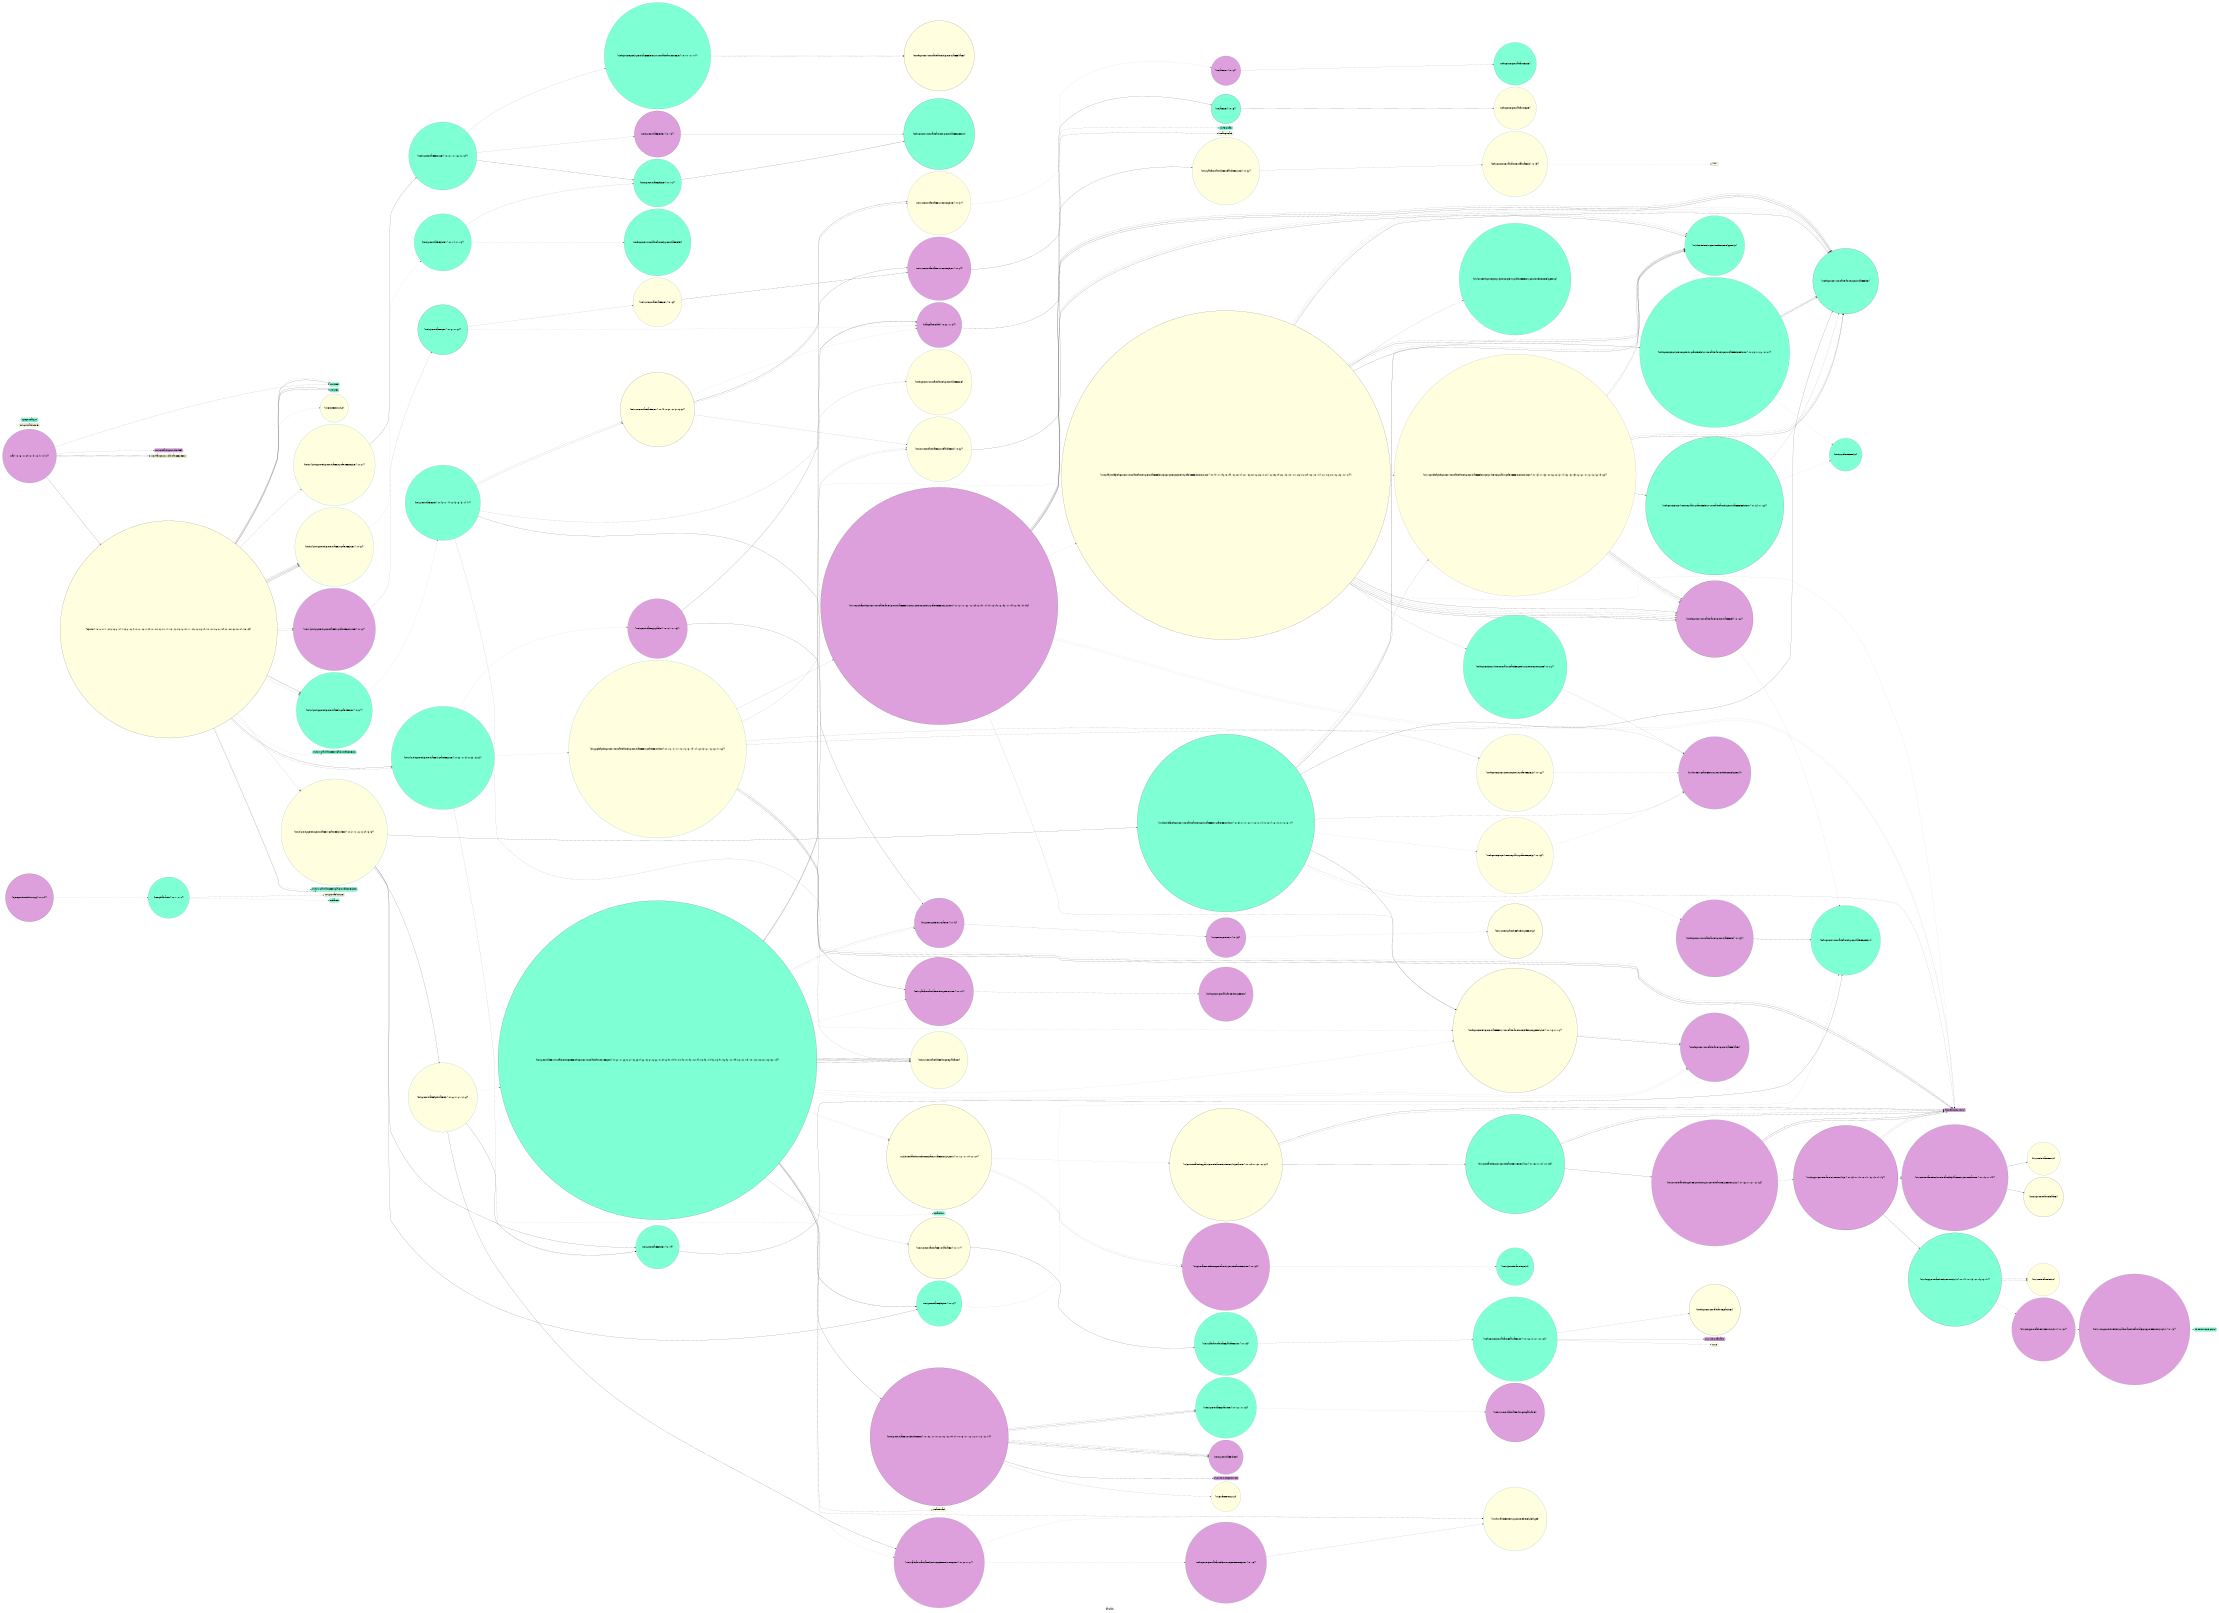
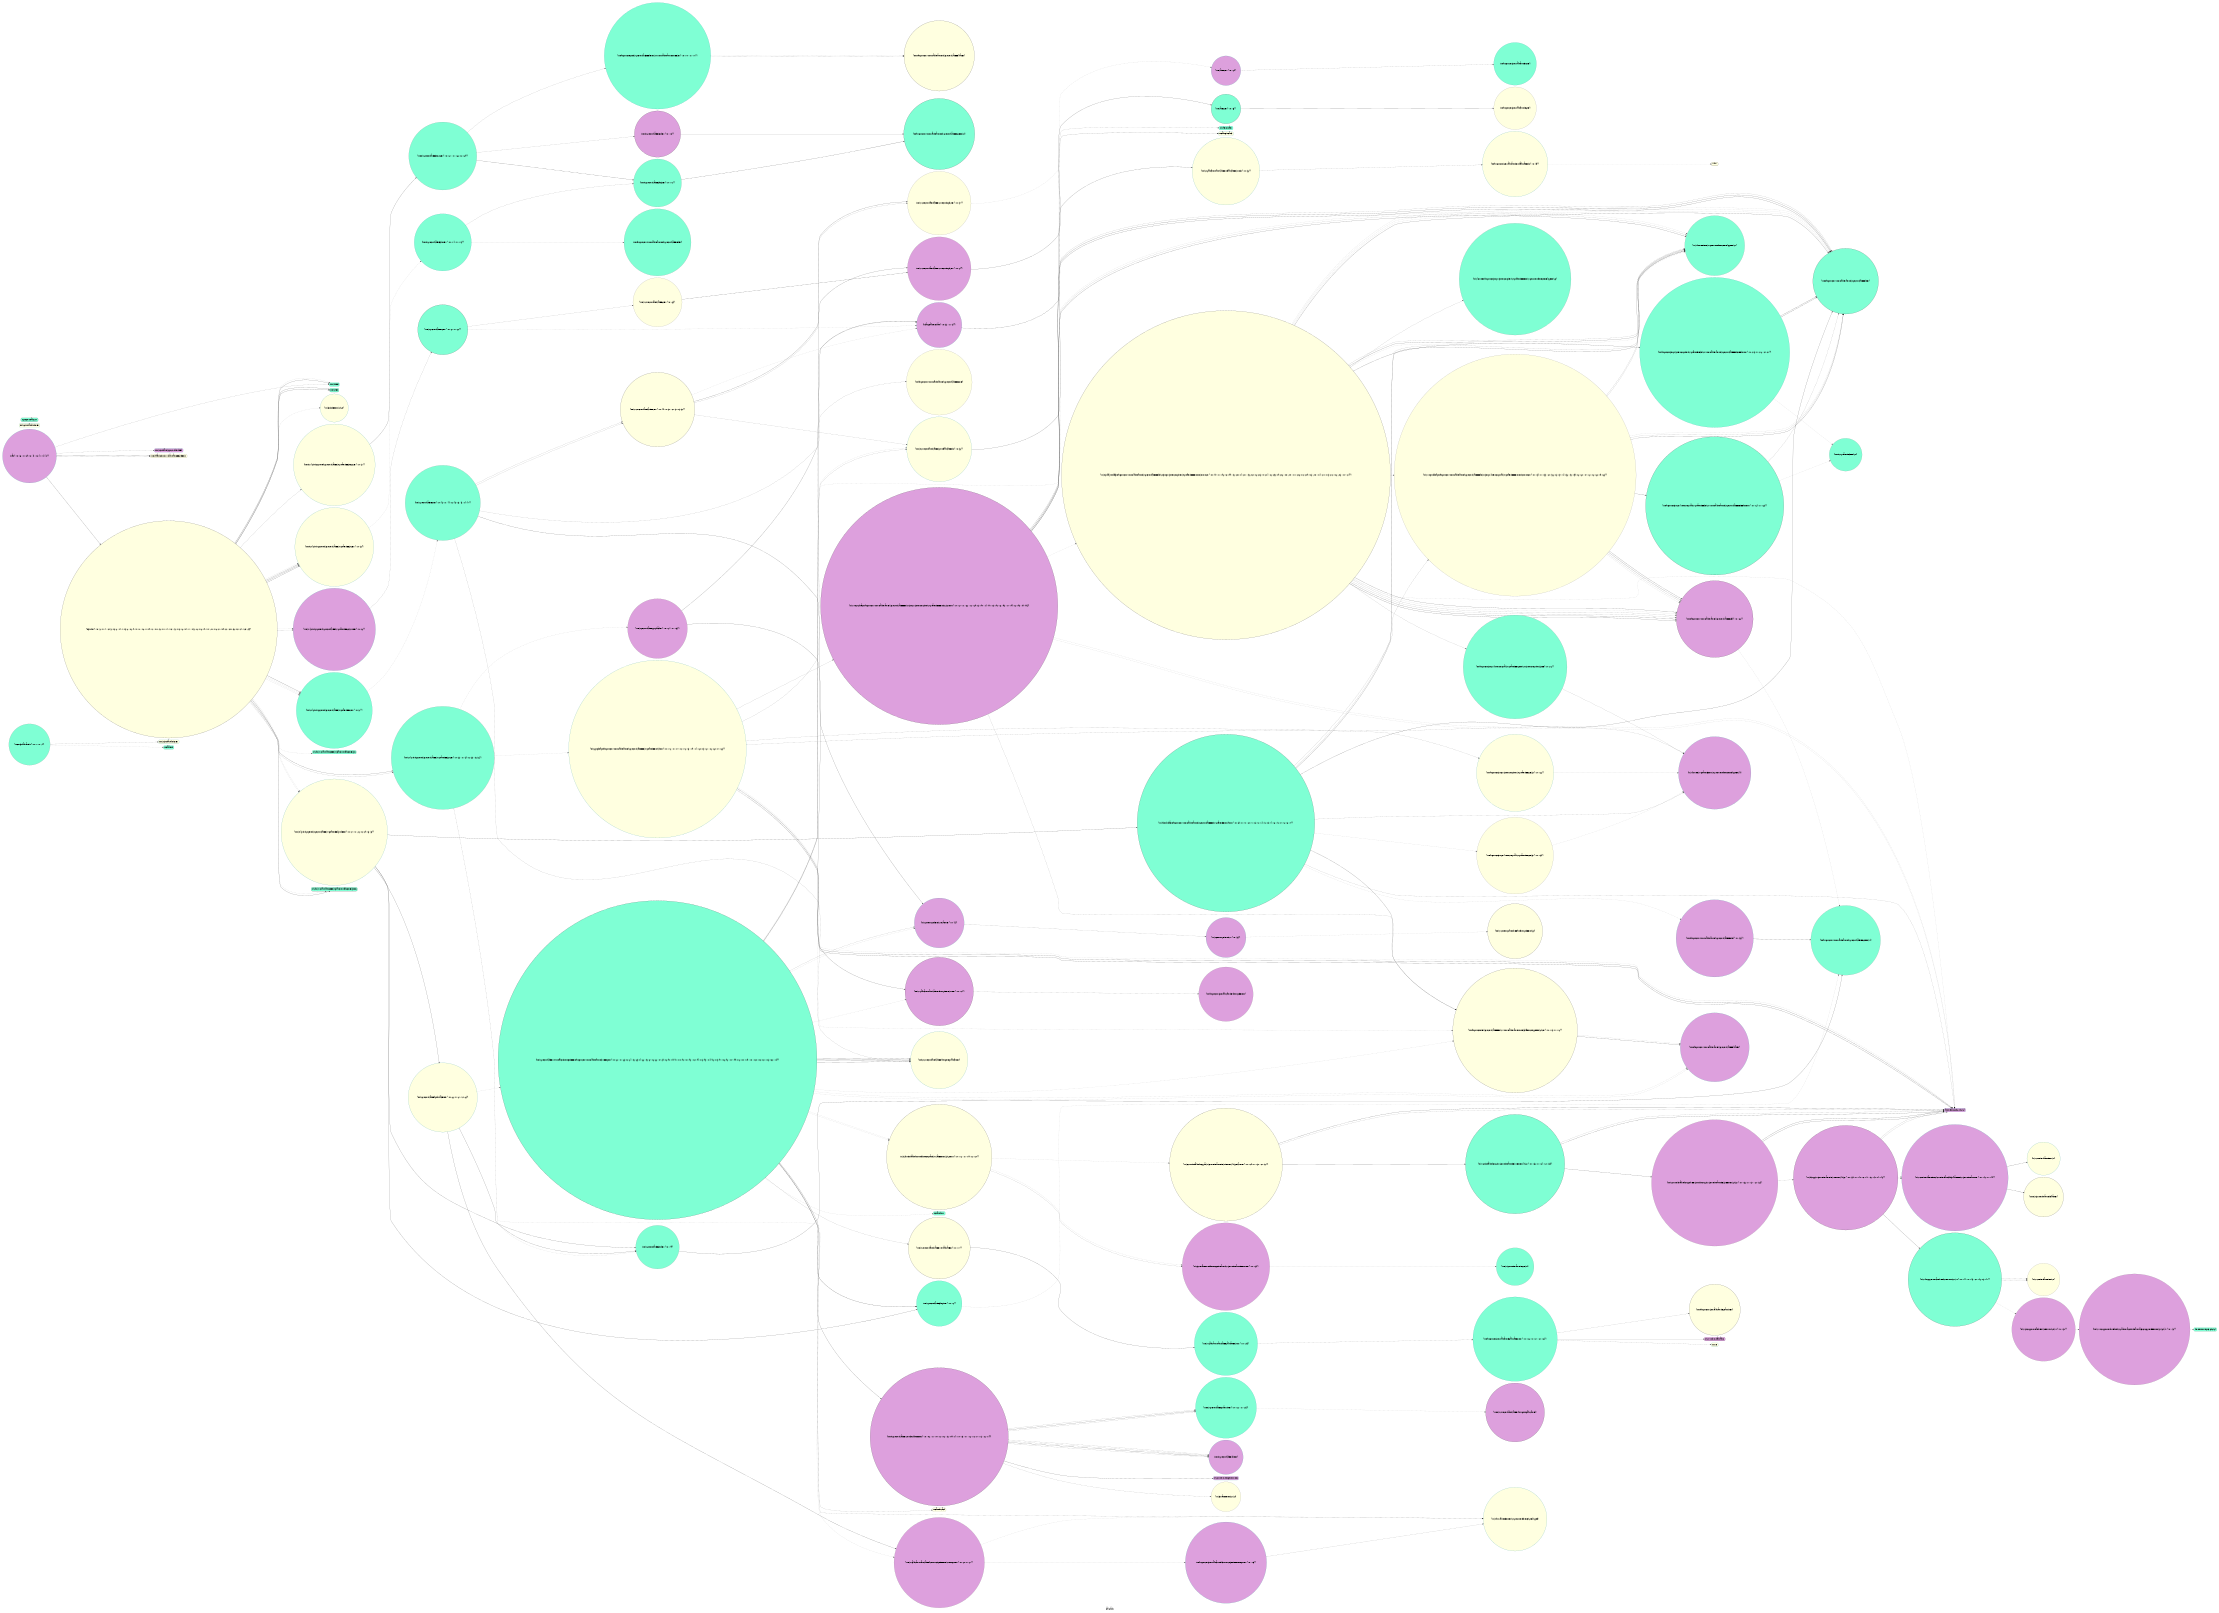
node "{_GLOBAL__sub_I_msh97_0_0.cpp|{<s0>219}}": removed
